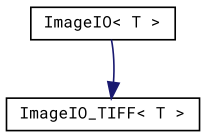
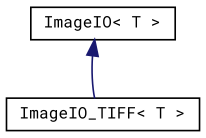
edge "ImageIO< T >" -> "ImageIO_TIFF< T >": reversed
